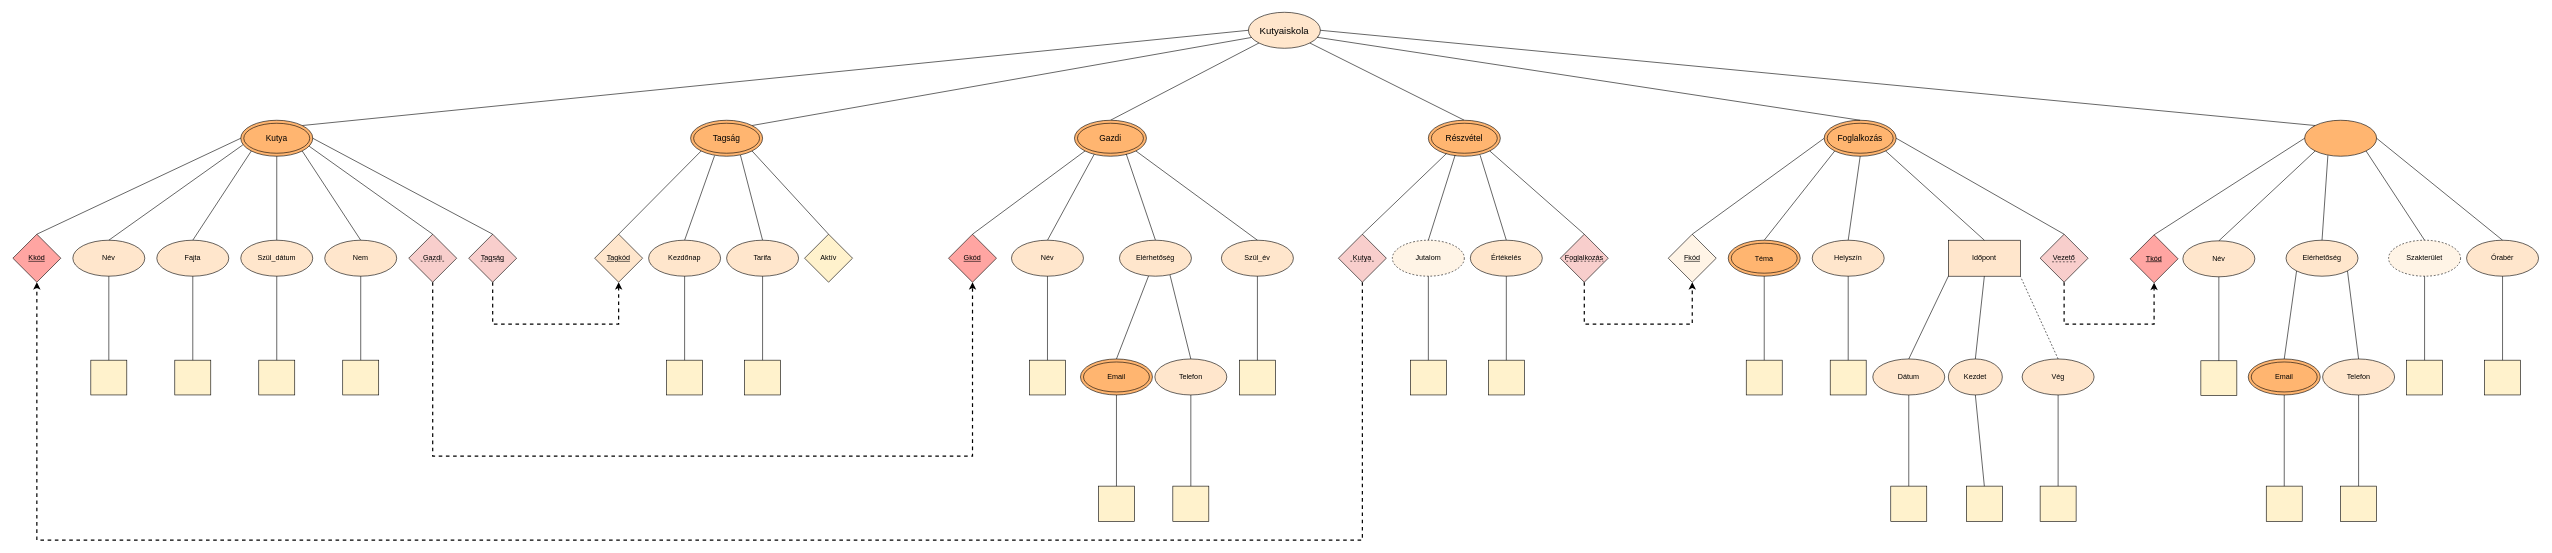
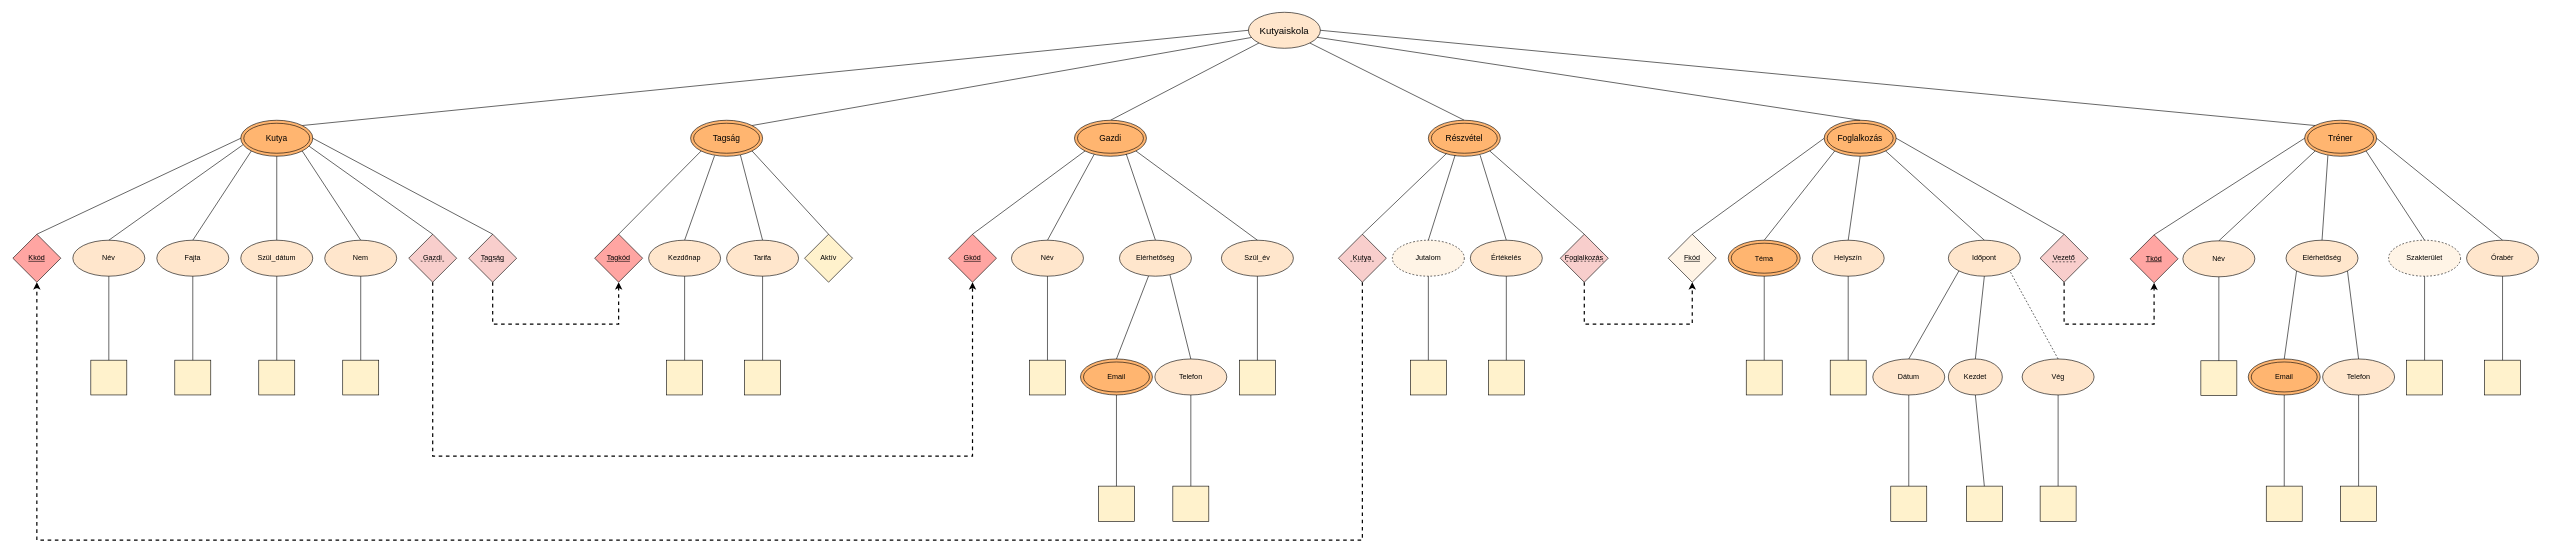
node "Tréner": added
node "Tagkód": fillcolor #ffe6cc -> #ffa5a2
node "Időpont": shape rectangle -> ellipse
